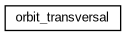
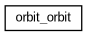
node "orbit_transversal": label "orbit_transversal" -> "orbit_orbit"
